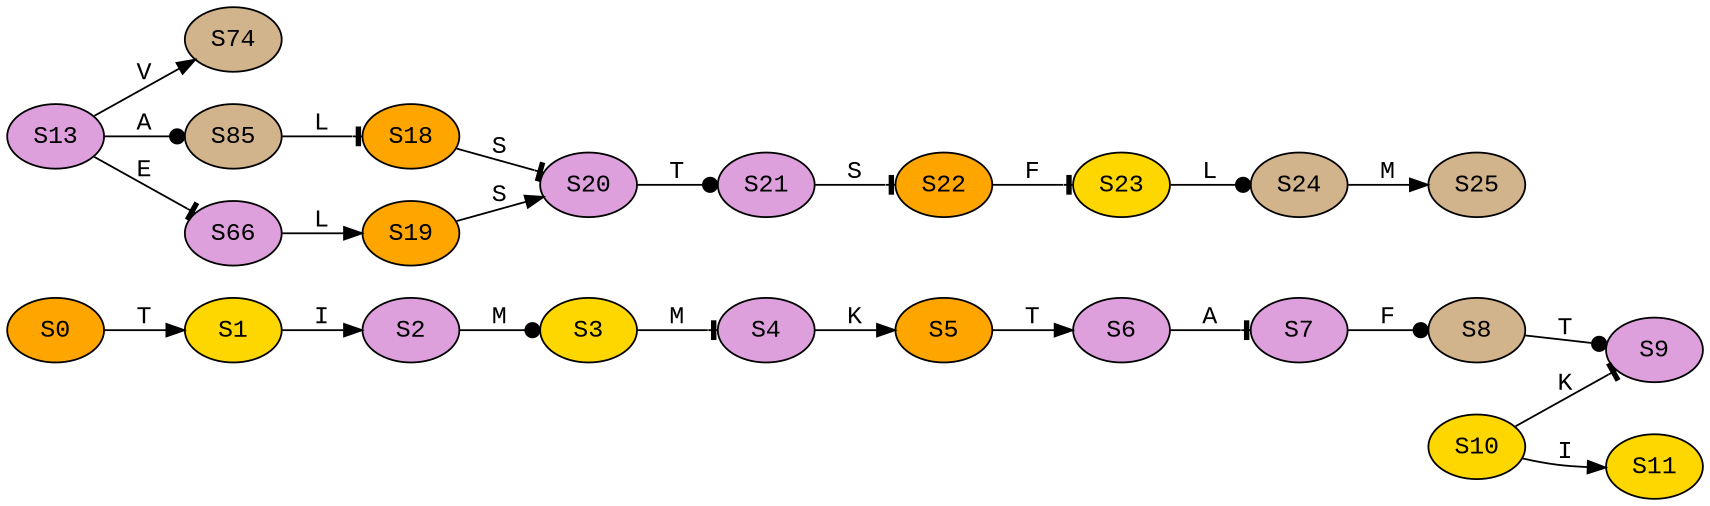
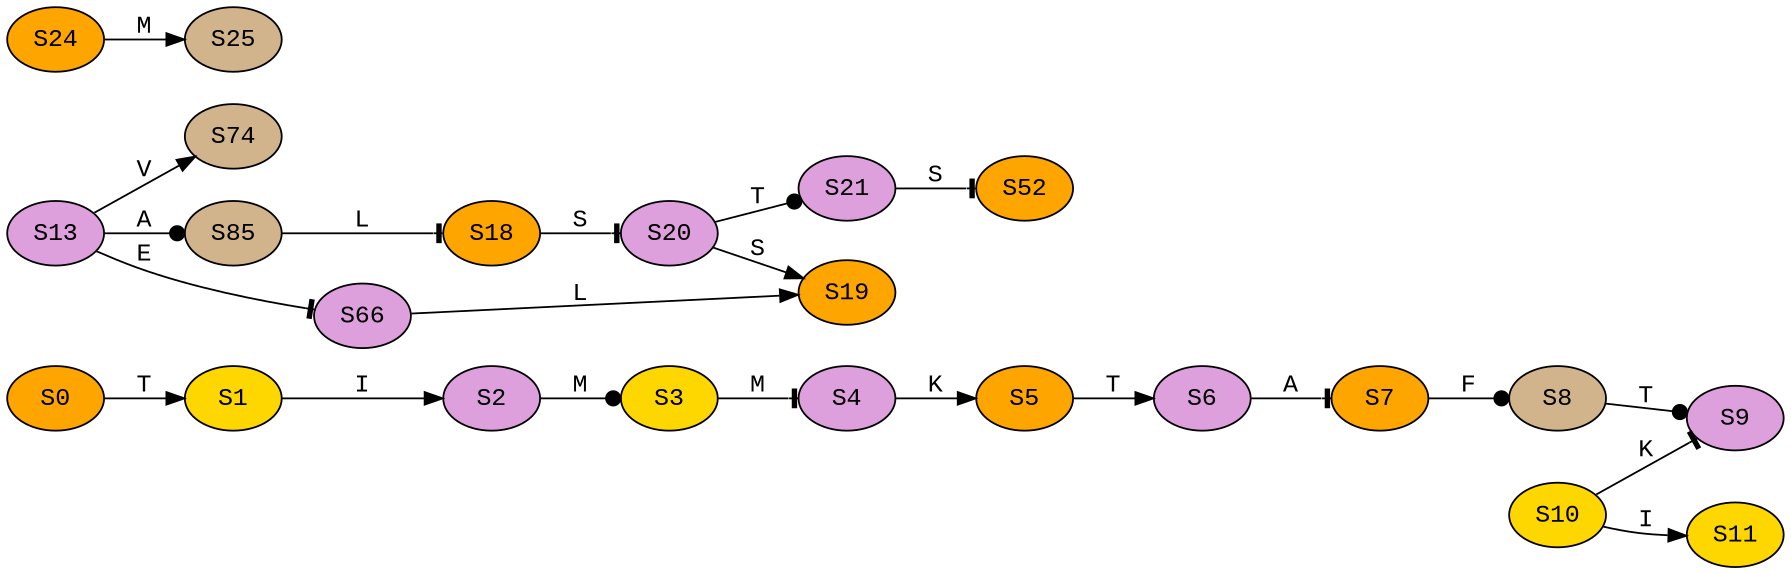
node "S22": label "S22" -> "S52"
node "S23": removed
node "S24": fillcolor tan -> orange
edge "S19" -> "S20": reversed
node "S7": fillcolor plum -> orange
